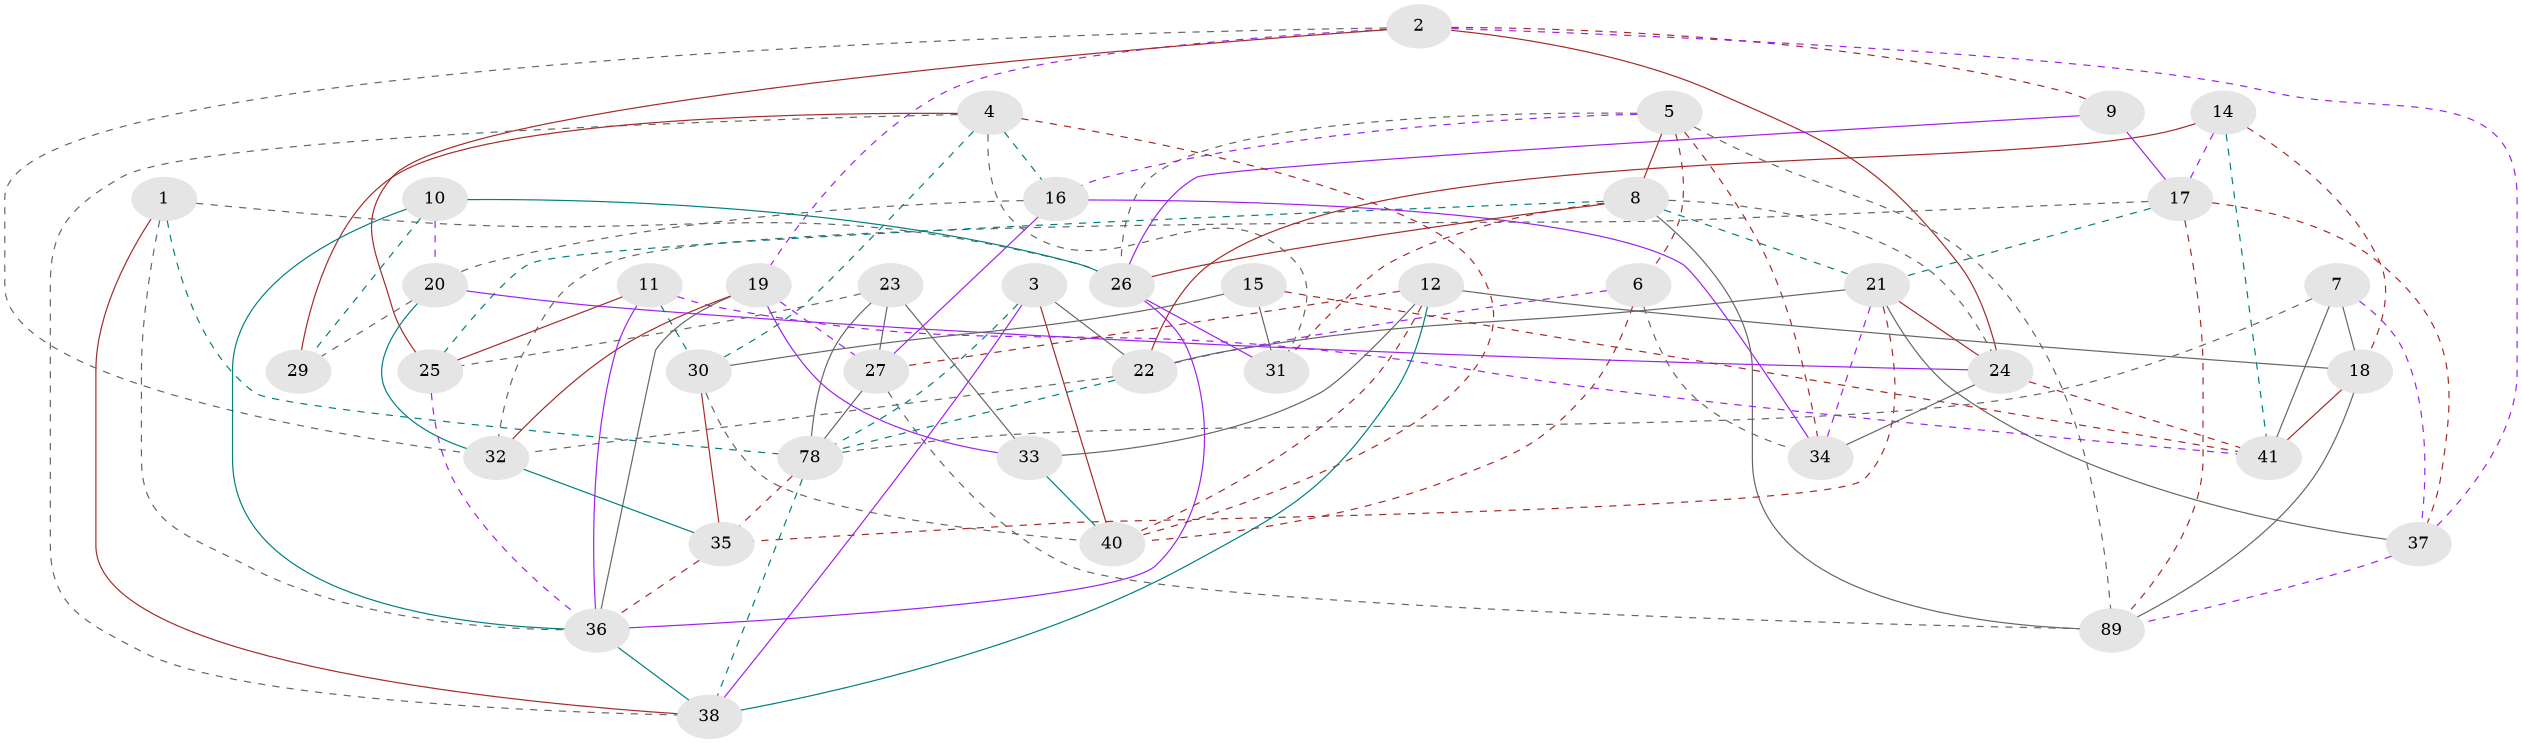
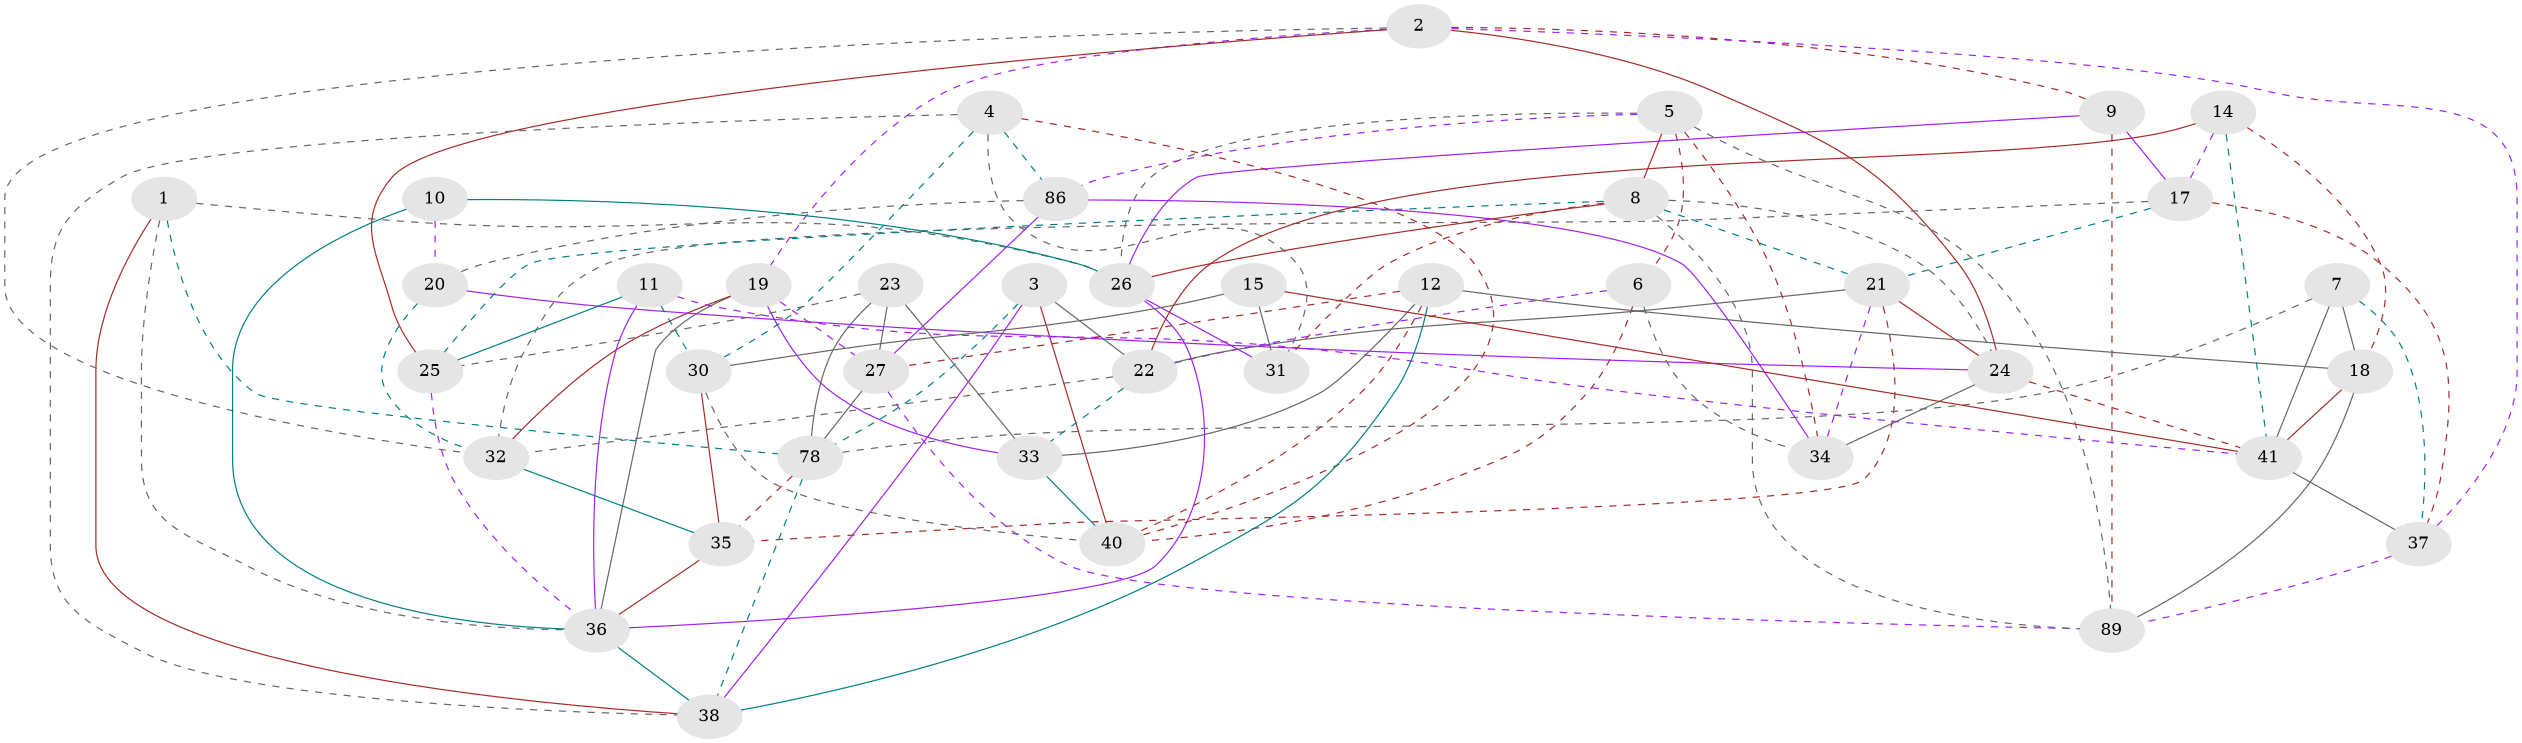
node "16": label "16" -> "86"
edge "11" -- "25": color brown -> teal
node "29": removed
edge "15" -- "41": style dashed -> solid
edge "20" -- "32": style solid -> dashed
edge "7" -- "37": color purple -> teal
edge "22" -- "78": now "22" -- "33"
edge "17" -- "89": now "9" -- "89"
edge "21" -- "37": now "41" -- "37"
edge "8" -- "89": style solid -> dashed
edge "35" -- "36": style dashed -> solid
edge "27" -- "89": color gray40 -> purple
